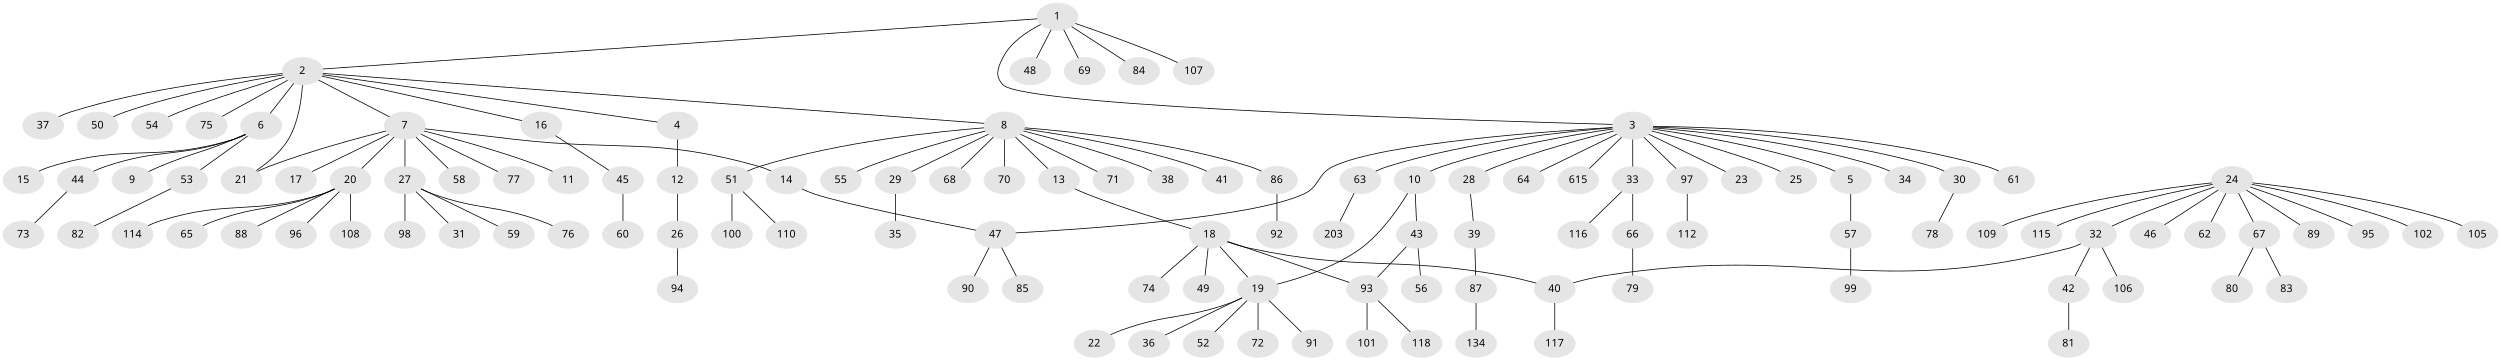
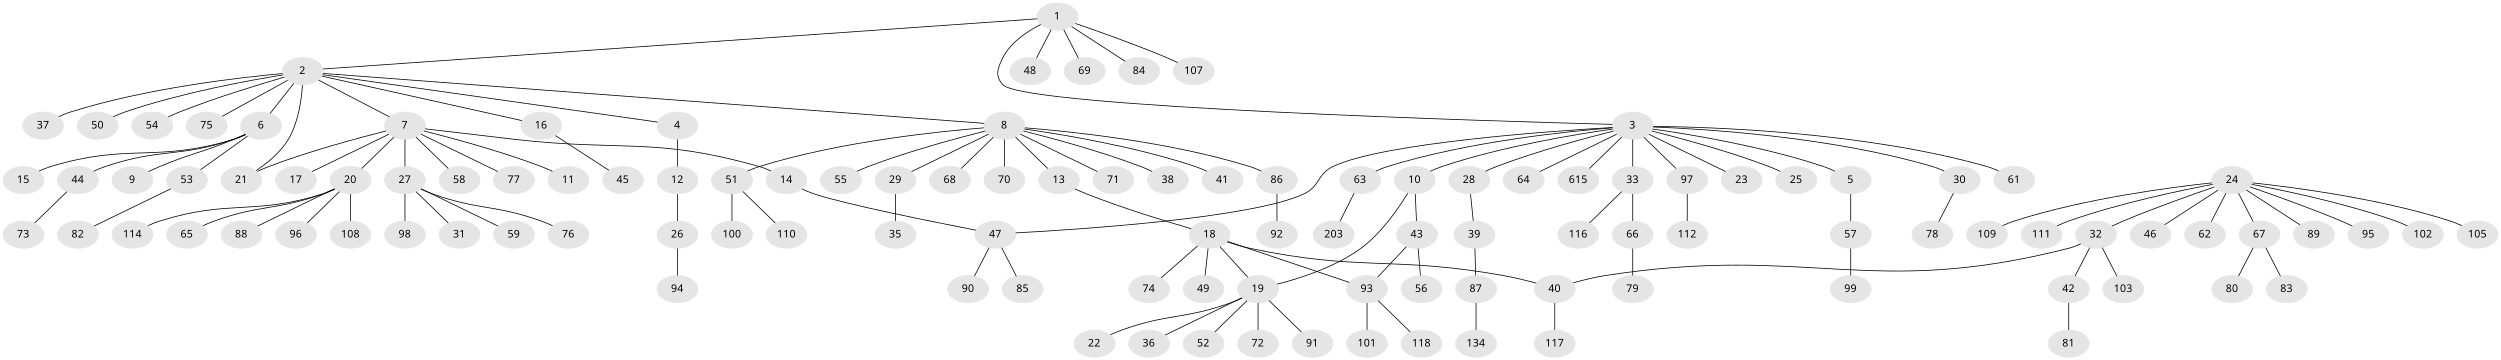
node "34": removed
node "60": removed
node "115": label "115" -> "111"
node "106": label "106" -> "103"
